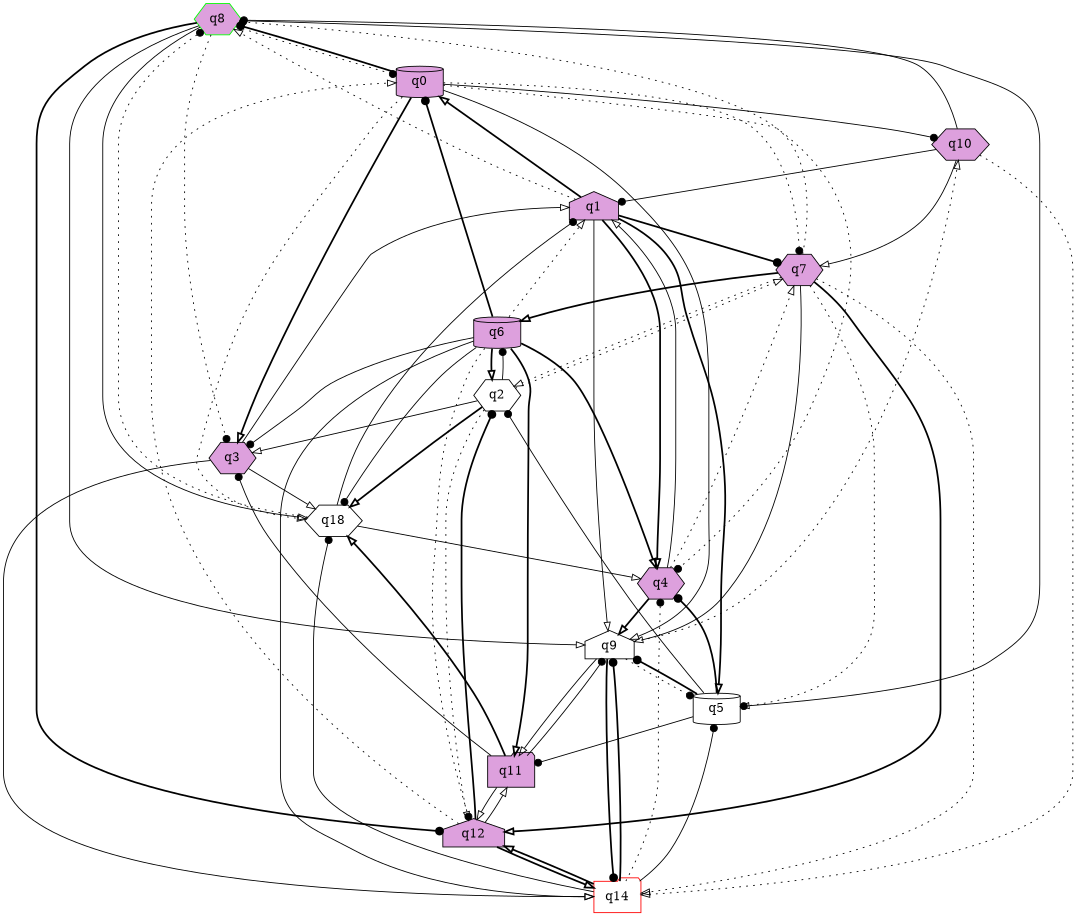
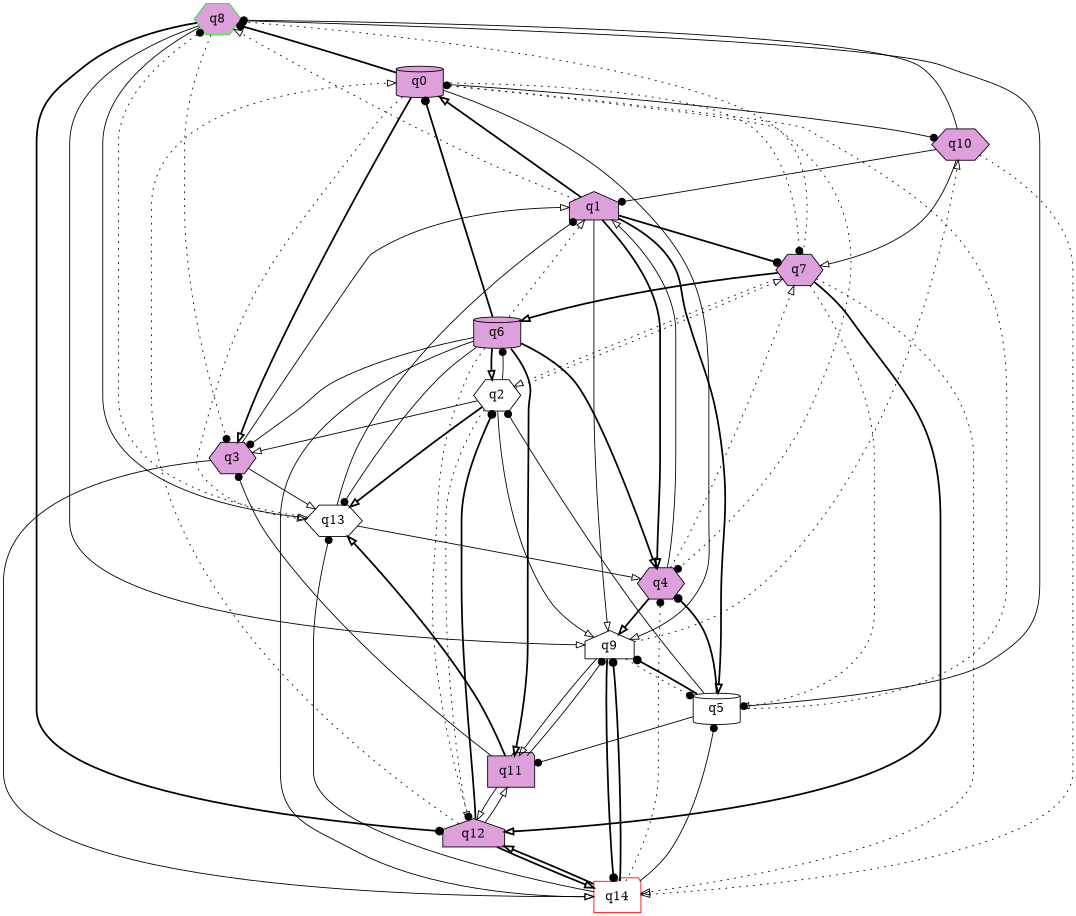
edge "q8" -> "q0": now "q5" -> "q0"
edge "q7" -> "q9": now "q2" -> "q9"
node "q18": label "q18" -> "q13"
